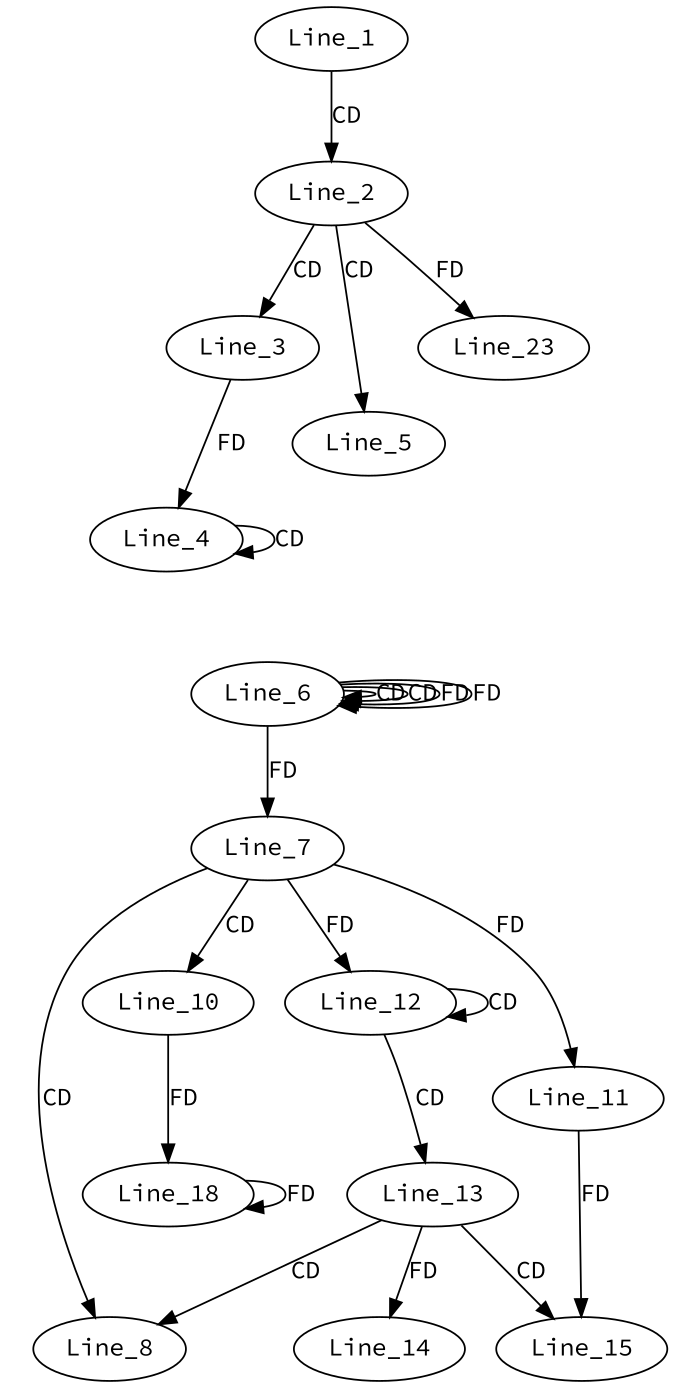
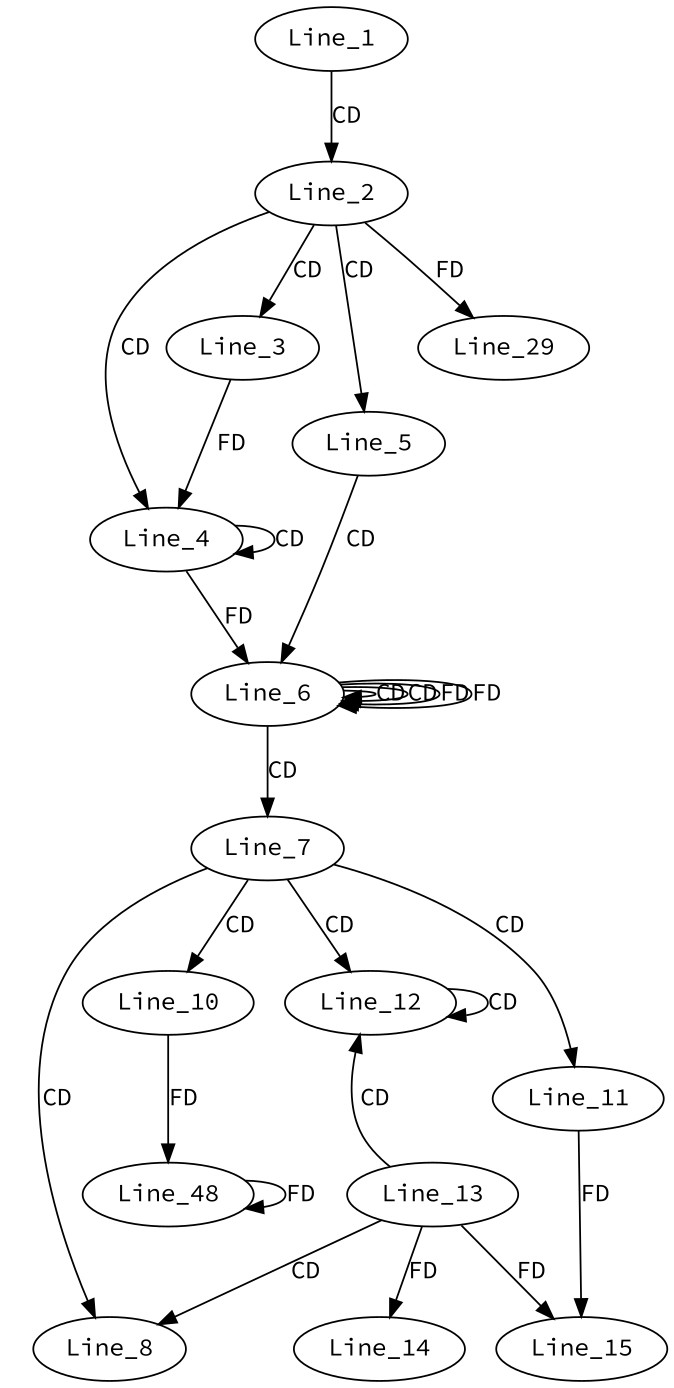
edge "Line_2" -> "Line_4": added, label "CD"
node "Line_23": label "Line_23" -> "Line_29"
edge "Line_5" -> "Line_6": added, label "CD"
edge "Line_4" -> "Line_6": added, label "FD"
edge "Line_6" -> "Line_7": label "FD" -> "CD"
edge "Line_7" -> "Line_12": label "FD" -> "CD"
edge "Line_7" -> "Line_11": label "FD" -> "CD"
edge "Line_12" -> "Line_13": reversed
node "Line_18": label "Line_18" -> "Line_48"
edge "Line_13" -> "Line_15": label "CD" -> "FD"
